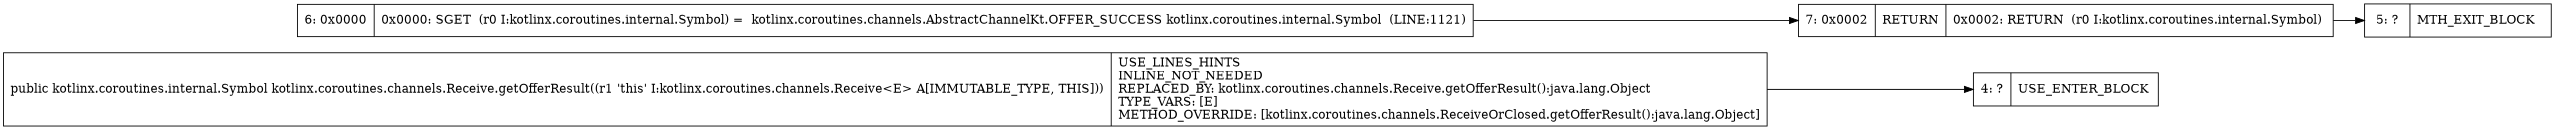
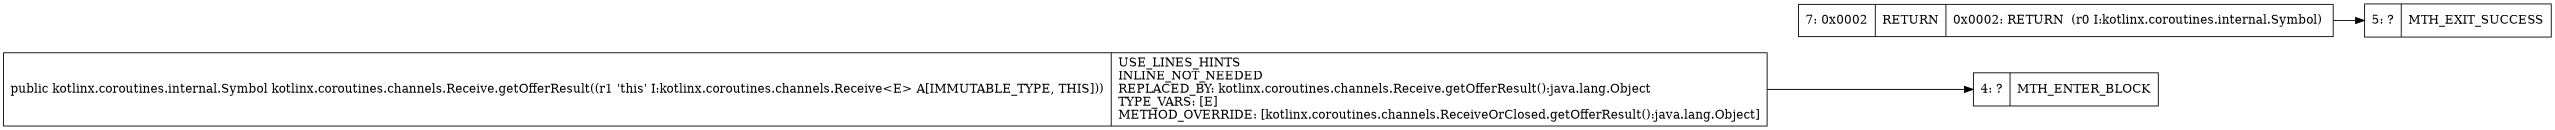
node "6: 0x0000": removed
node "5: ?": text "MTH_EXIT_BLOCK" -> "MTH_EXIT_SUCCESS"
node "4: ?": text "USE_ENTER_BLOCK" -> "MTH_ENTER_BLOCK"
